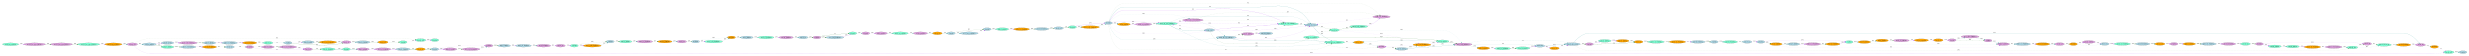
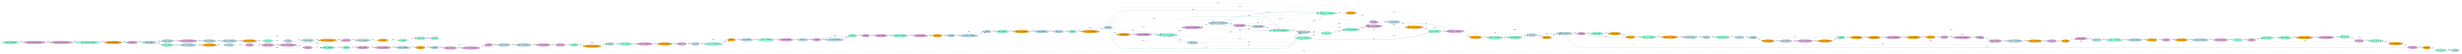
edge "ldr q0 , [ x8 ]" -> "stp q0 , q3 , [ sp , # address ]": now "ldp q5 , q1 , [ x8 , # address ]" -> "stp q0 , q3 , [ sp , # address ]"
